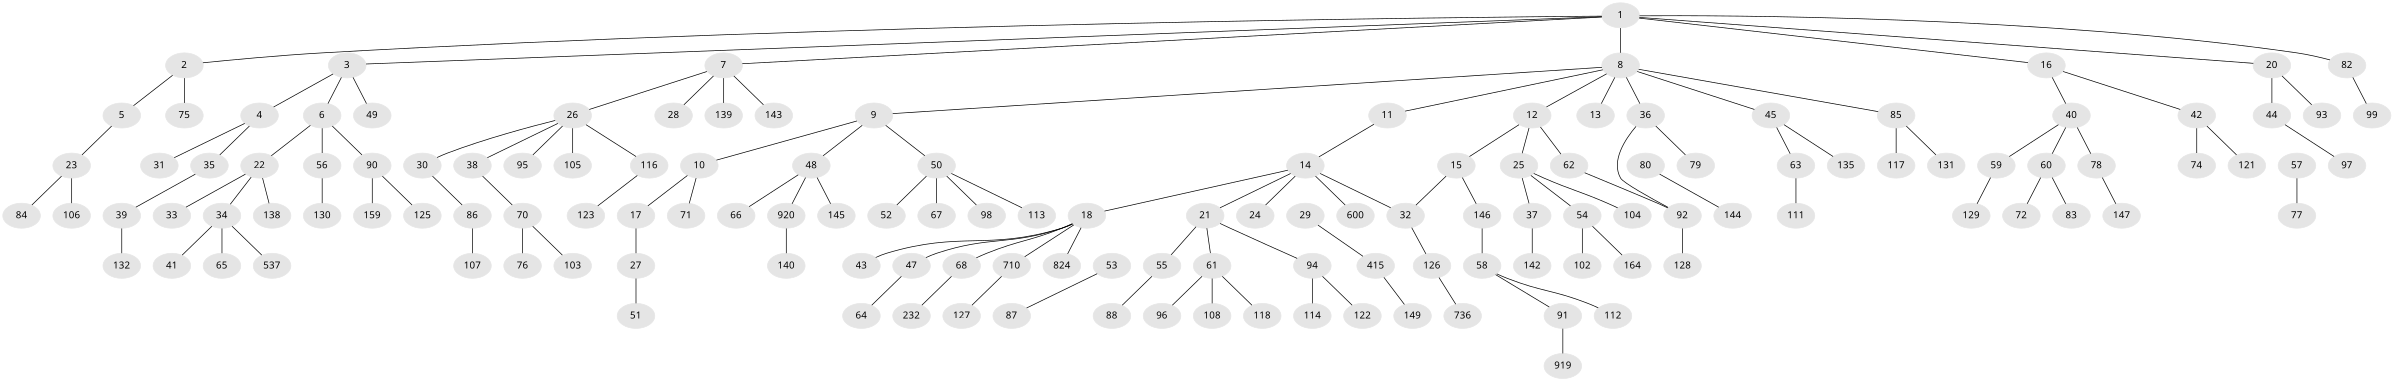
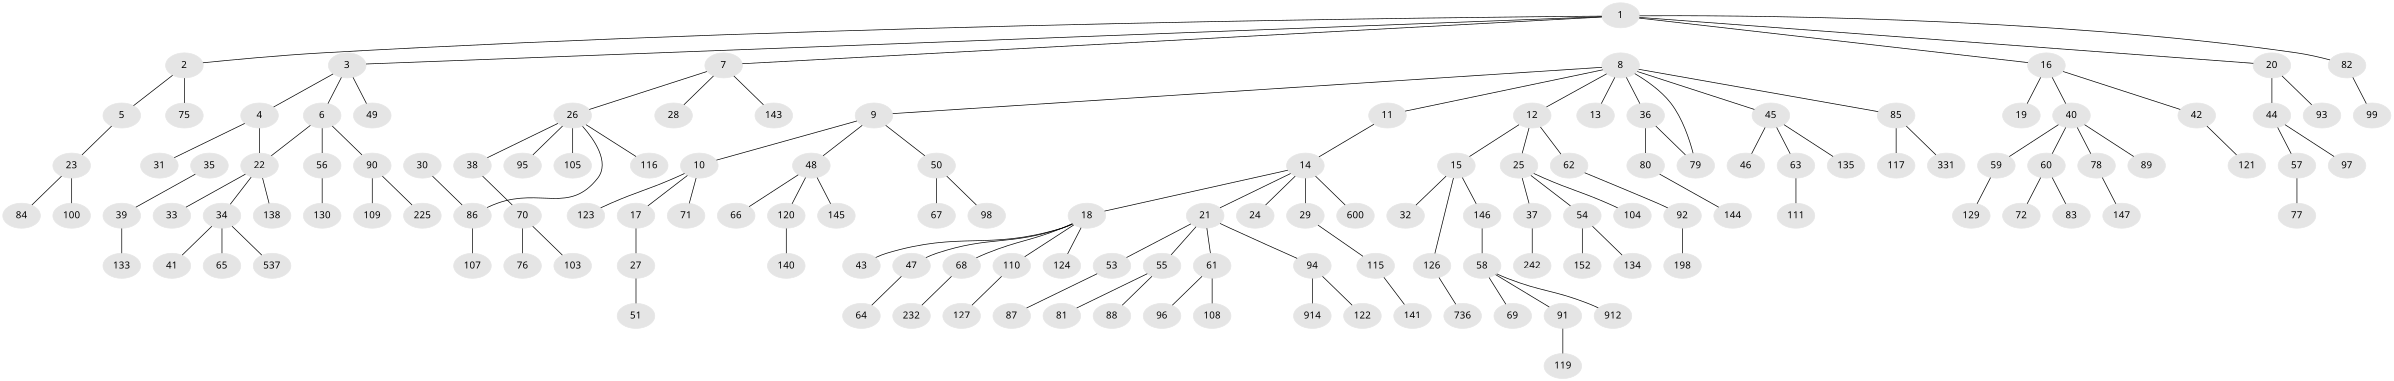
edge "1" -- "8": now "79" -- "8"
node "139": removed
node "19": added
edge "26" -- "30": now "26" -- "86"
edge "4" -- "35": now "4" -- "22"
edge "44" -- "57": added
node "46": added
node "131": label "131" -> "331"
node "89": added
node "74": removed
edge "36" -- "92": now "36" -- "80"
edge "116" -- "123": now "10" -- "123"
edge "14" -- "32": now "14" -- "29"
node "106": label "106" -> "100"
node "159": label "159" -> "109"
node "125": label "125" -> "225"
node "920": label "920" -> "120"
node "52": removed
node "113": removed
edge "21" -- "53": added
edge "32" -- "126": now "15" -- "126"
node "132": label "132" -> "133"
node "710": label "710" -> "110"
node "824": label "824" -> "124"
node "415": label "415" -> "115"
node "142": label "142" -> "242"
node "102": label "102" -> "152"
node "164": label "164" -> "134"
node "128": label "128" -> "198"
node "81": added
node "118": removed
node "114": label "114" -> "914"
node "149": label "149" -> "141"
node "69": added
node "112": label "112" -> "912"
node "919": label "919" -> "119"
